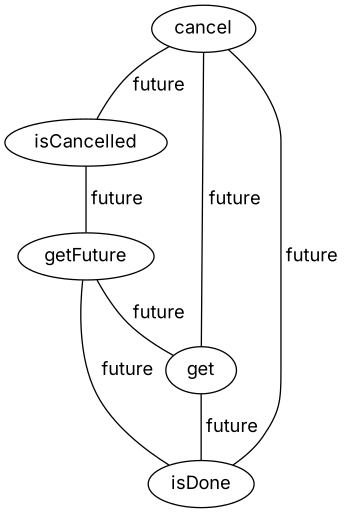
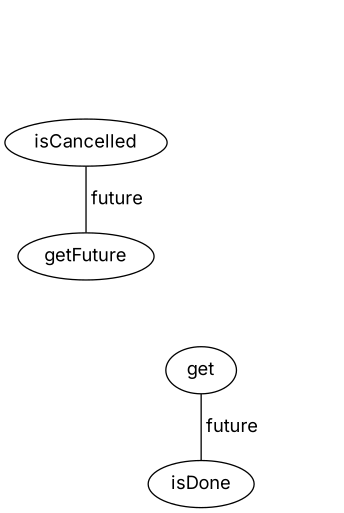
node "cancel": removed
edge "getFuture" -- "get": removed, label "future"
edge "getFuture" -- "isDone": removed, label "future"
